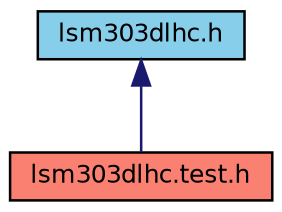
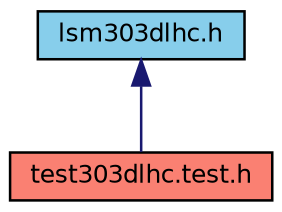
node "lsm303dlhc.test.h": label "lsm303dlhc.test.h" -> "test303dlhc.test.h"
